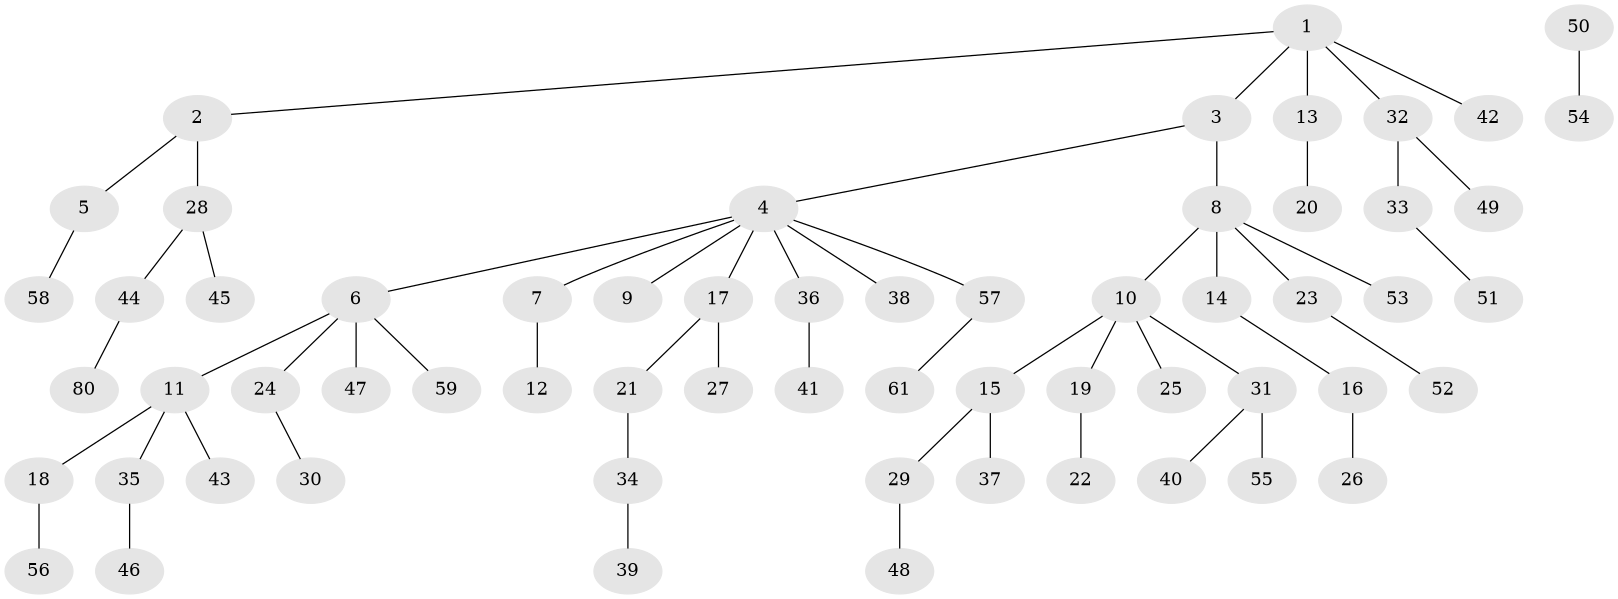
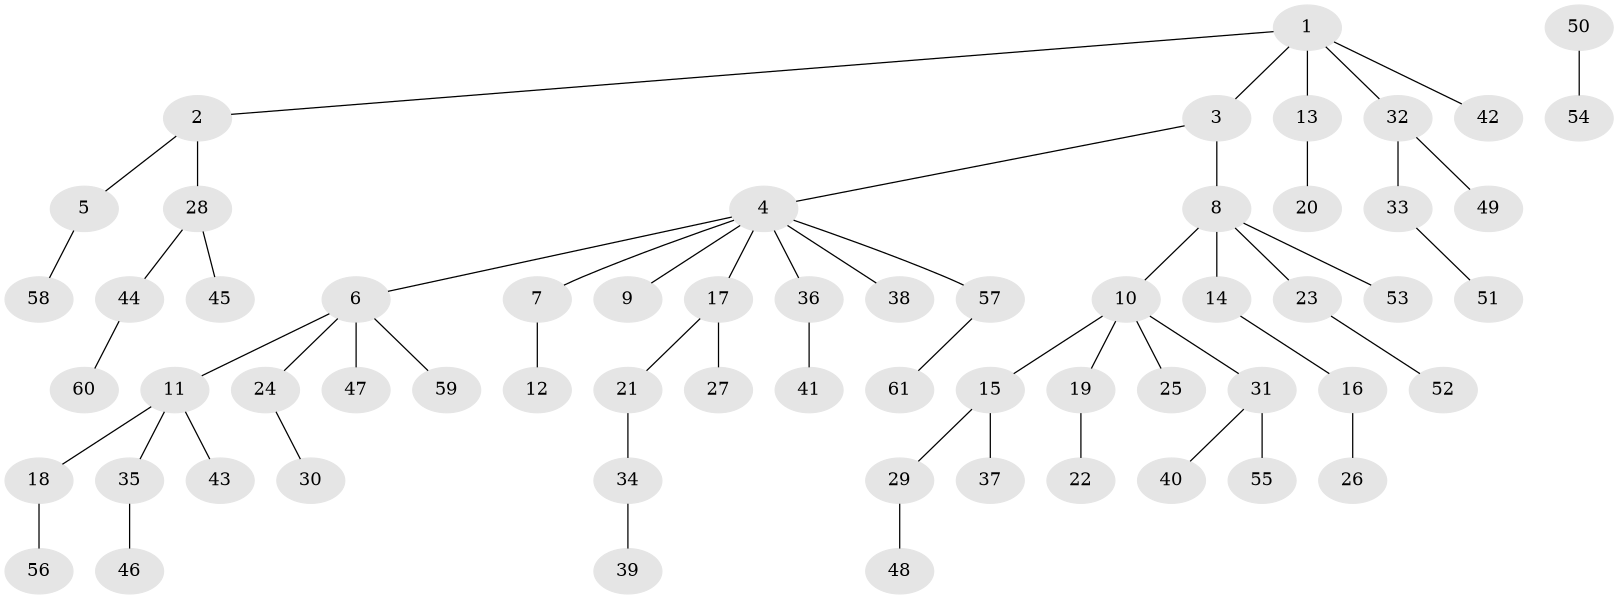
node "80": label "80" -> "60"
